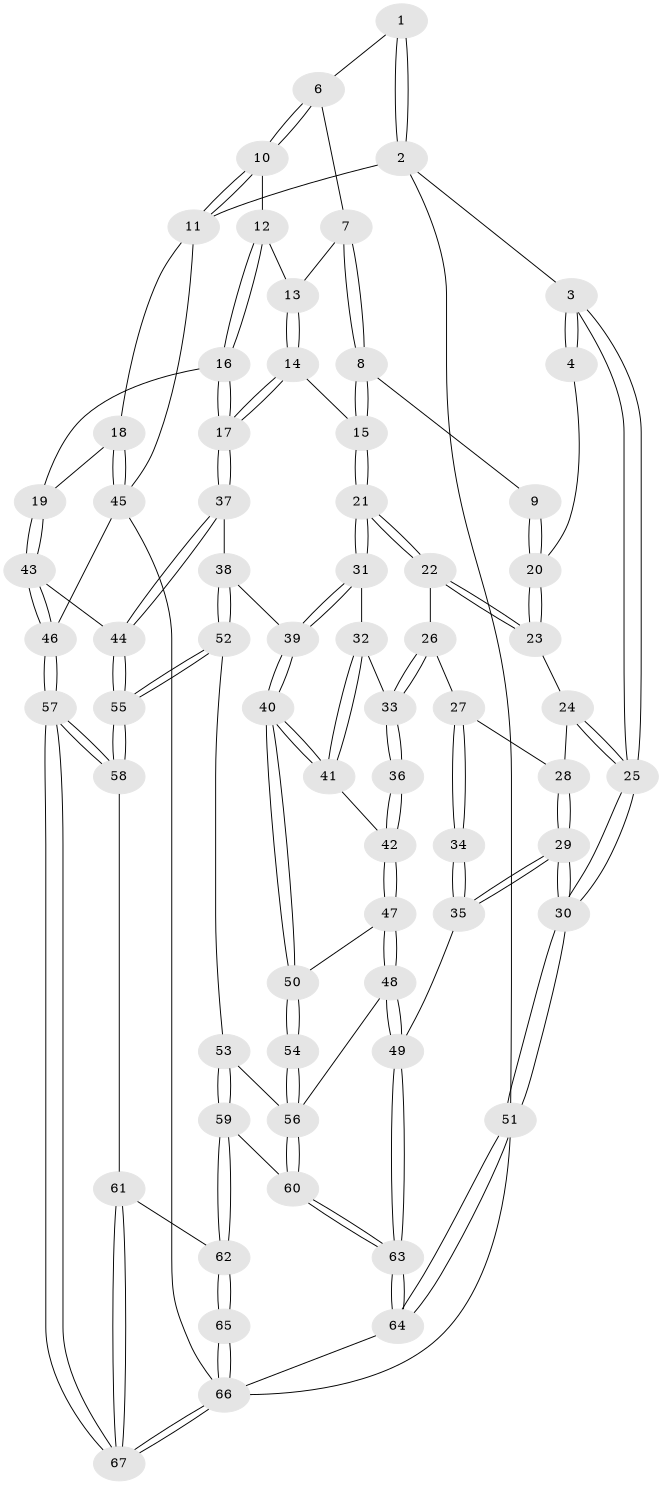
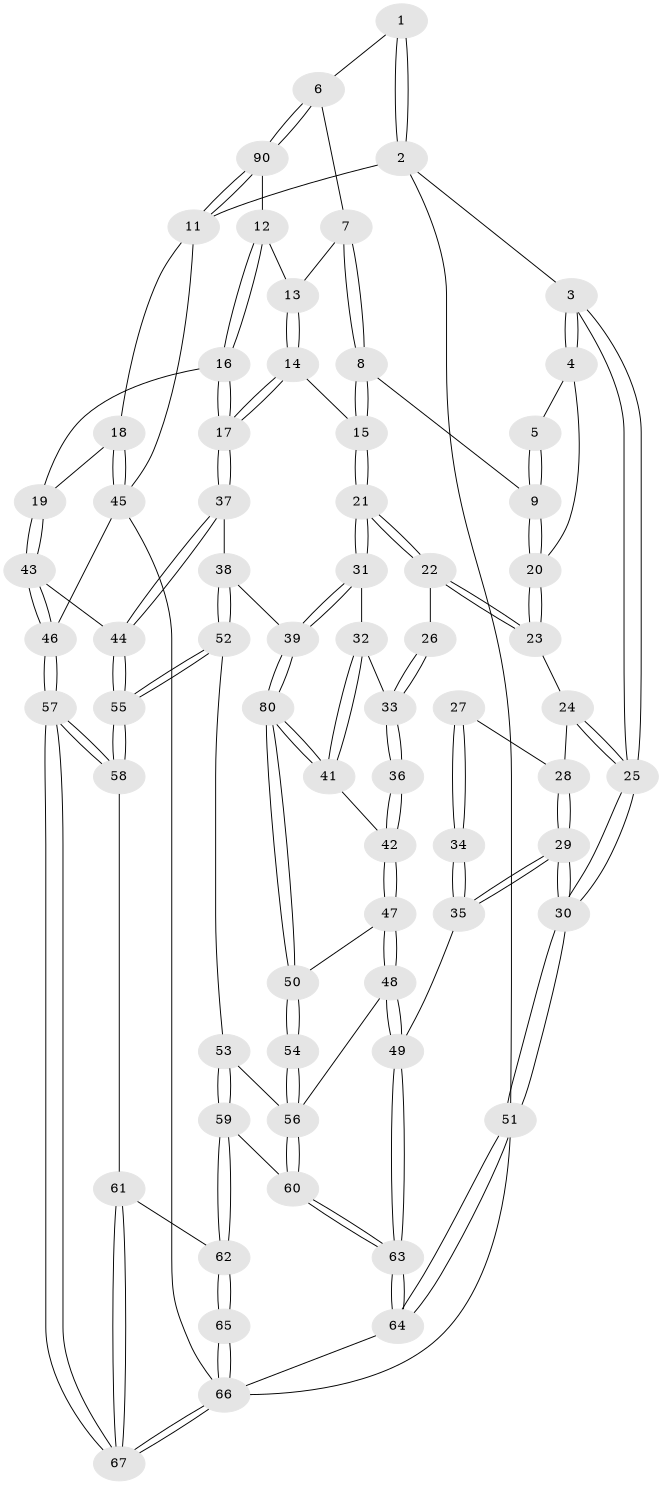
node "10": label "10" -> "90"
node "5": added
edge "26" -- "27": removed
node "40": label "40" -> "80"
